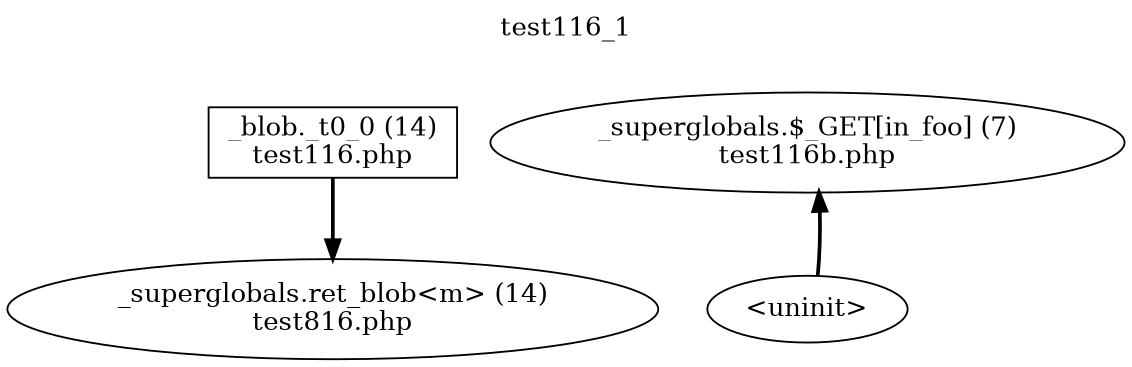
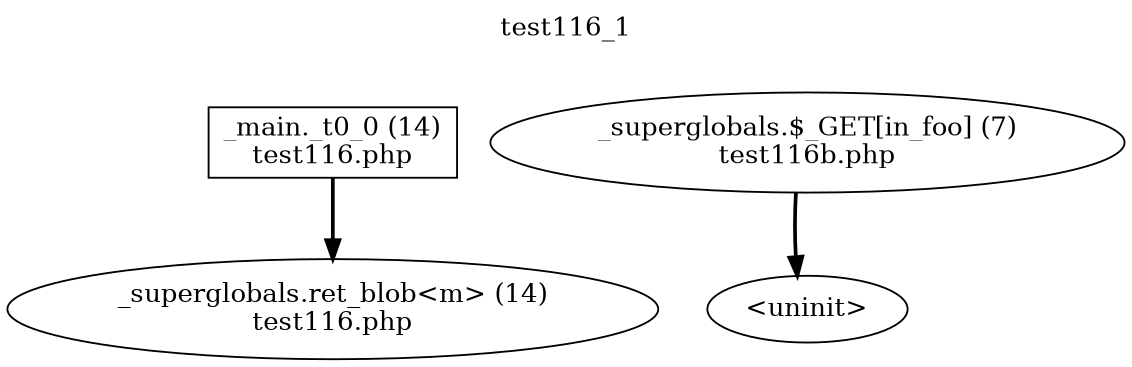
node "_blob._t0_0 (14) test116.php": label "_blob._t0_0 (14) test116.php" -> "_main._t0_0 (14) test116.php"
edge "<uninit>" -> "_superglobals.$_GET[in_foo] (7) test116b.php": reversed
node "_superglobals.ret_blob<m> (14) test816.php": label "_superglobals.ret_blob<m> (14) test816.php" -> "_superglobals.ret_blob<m> (14) test116.php"
